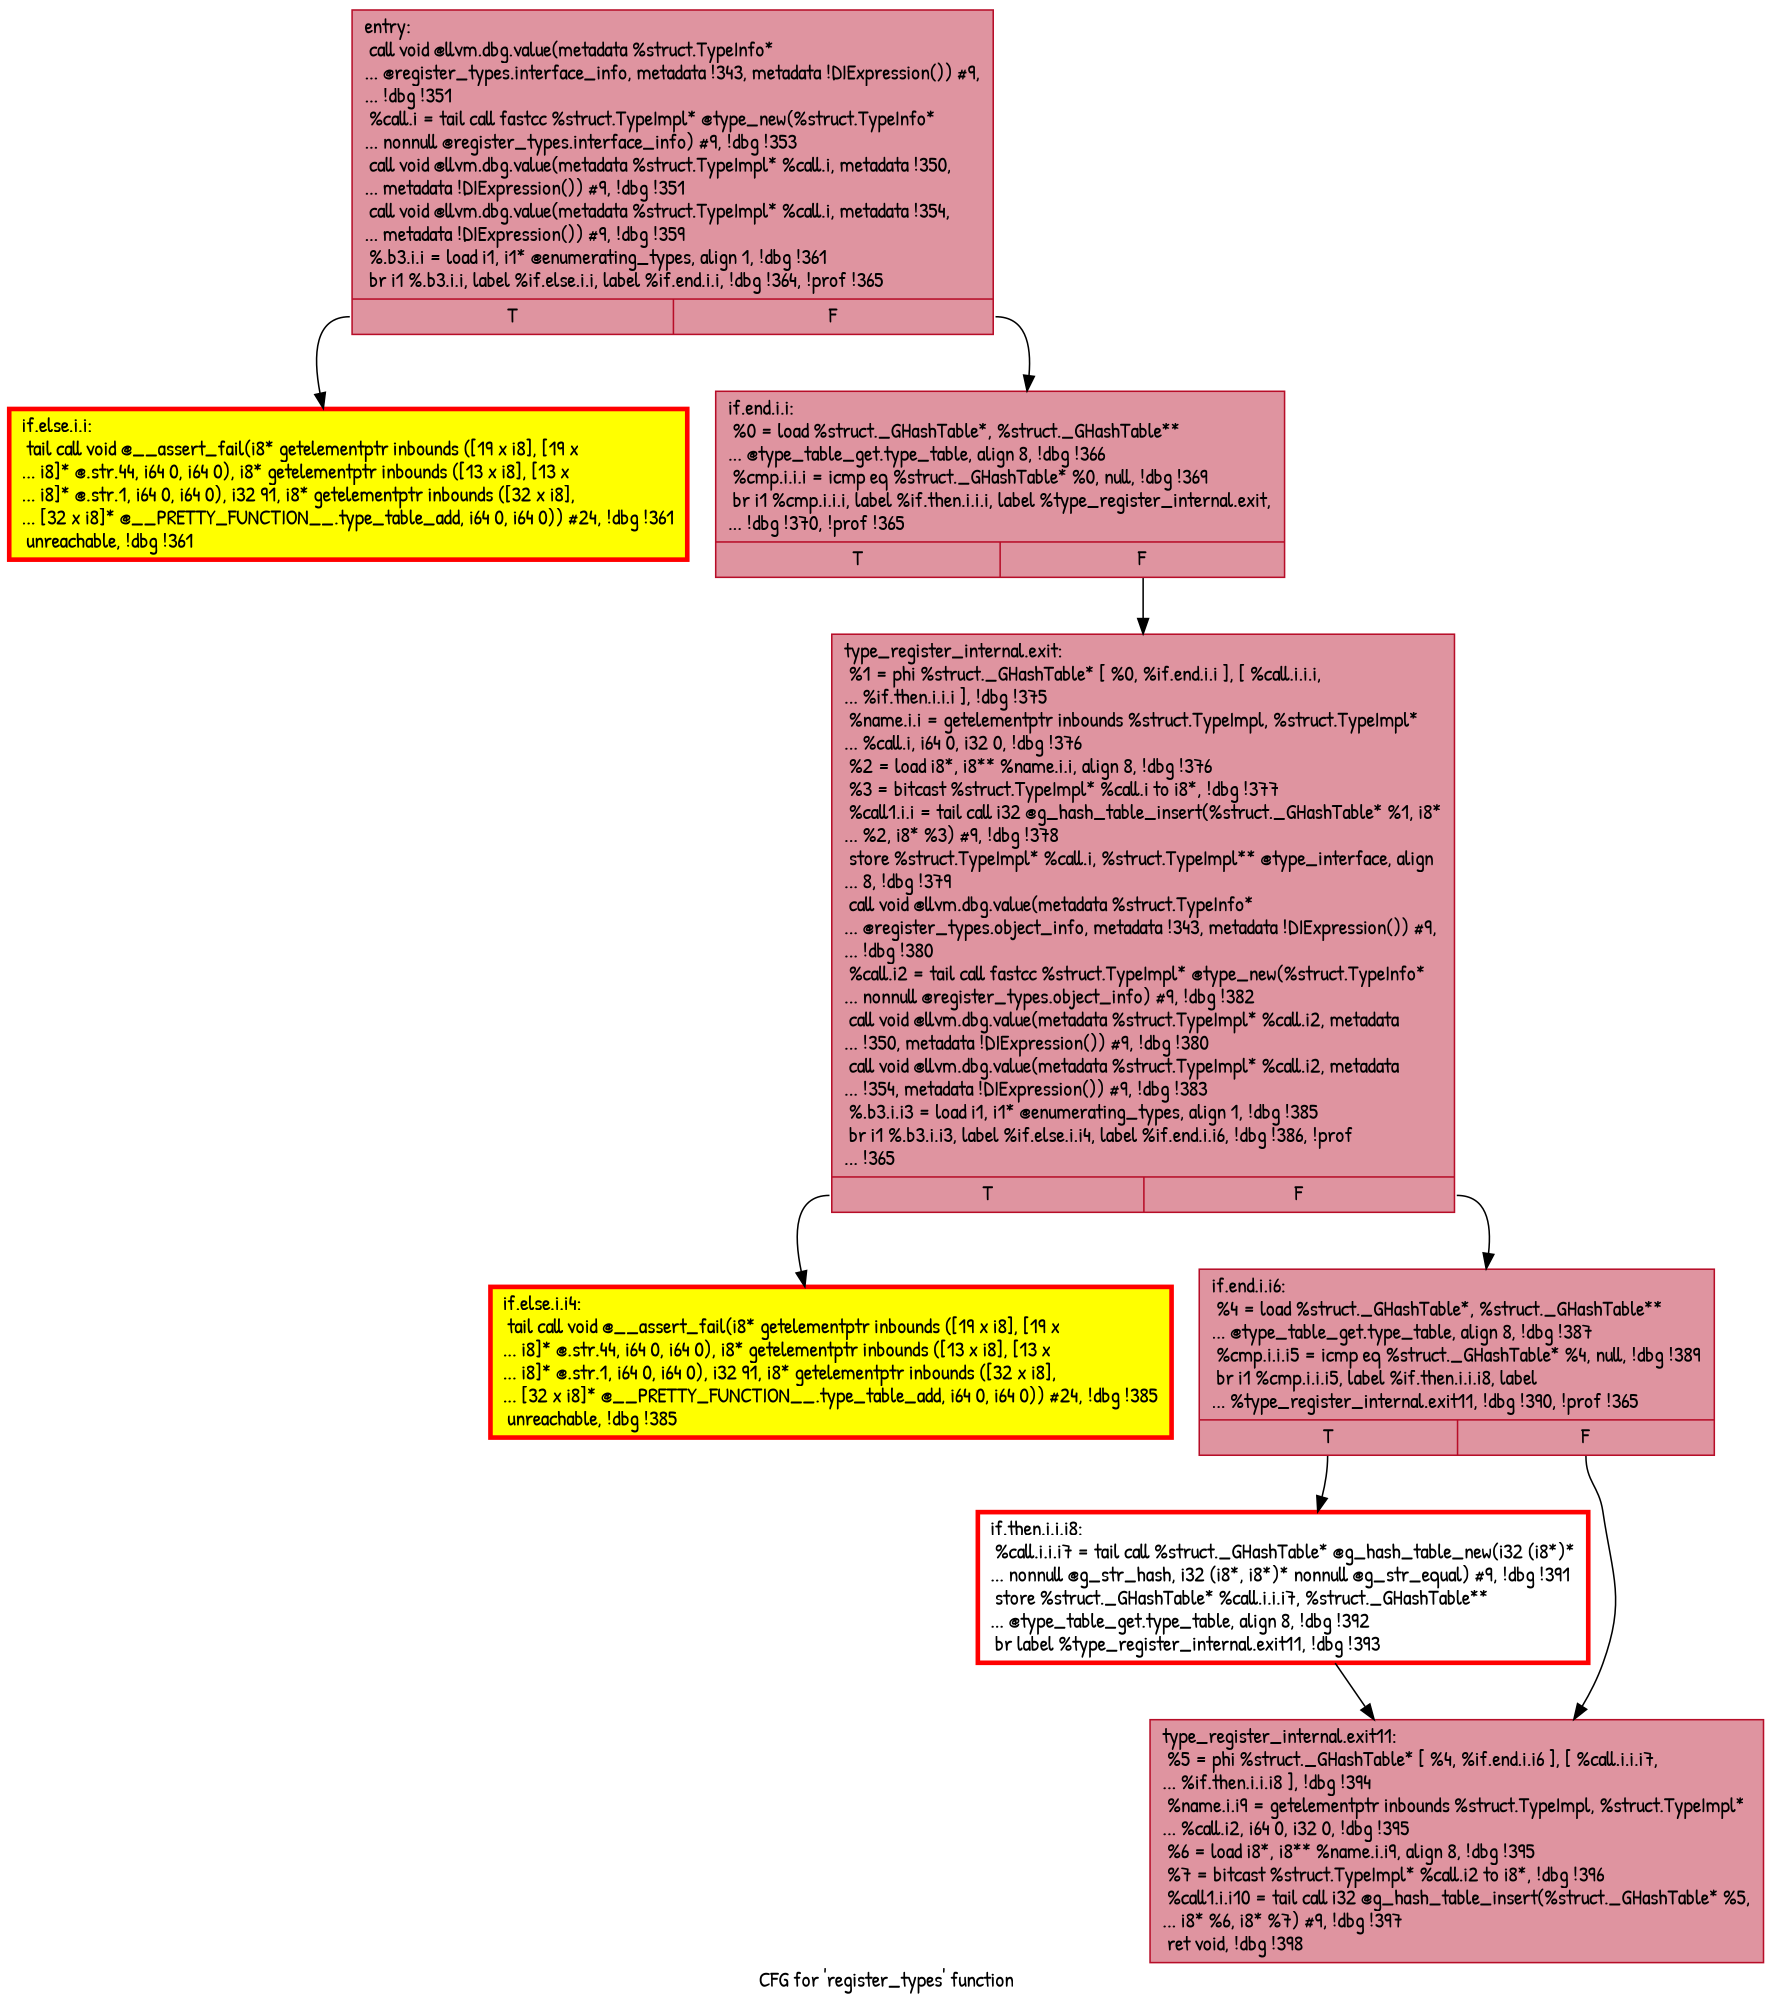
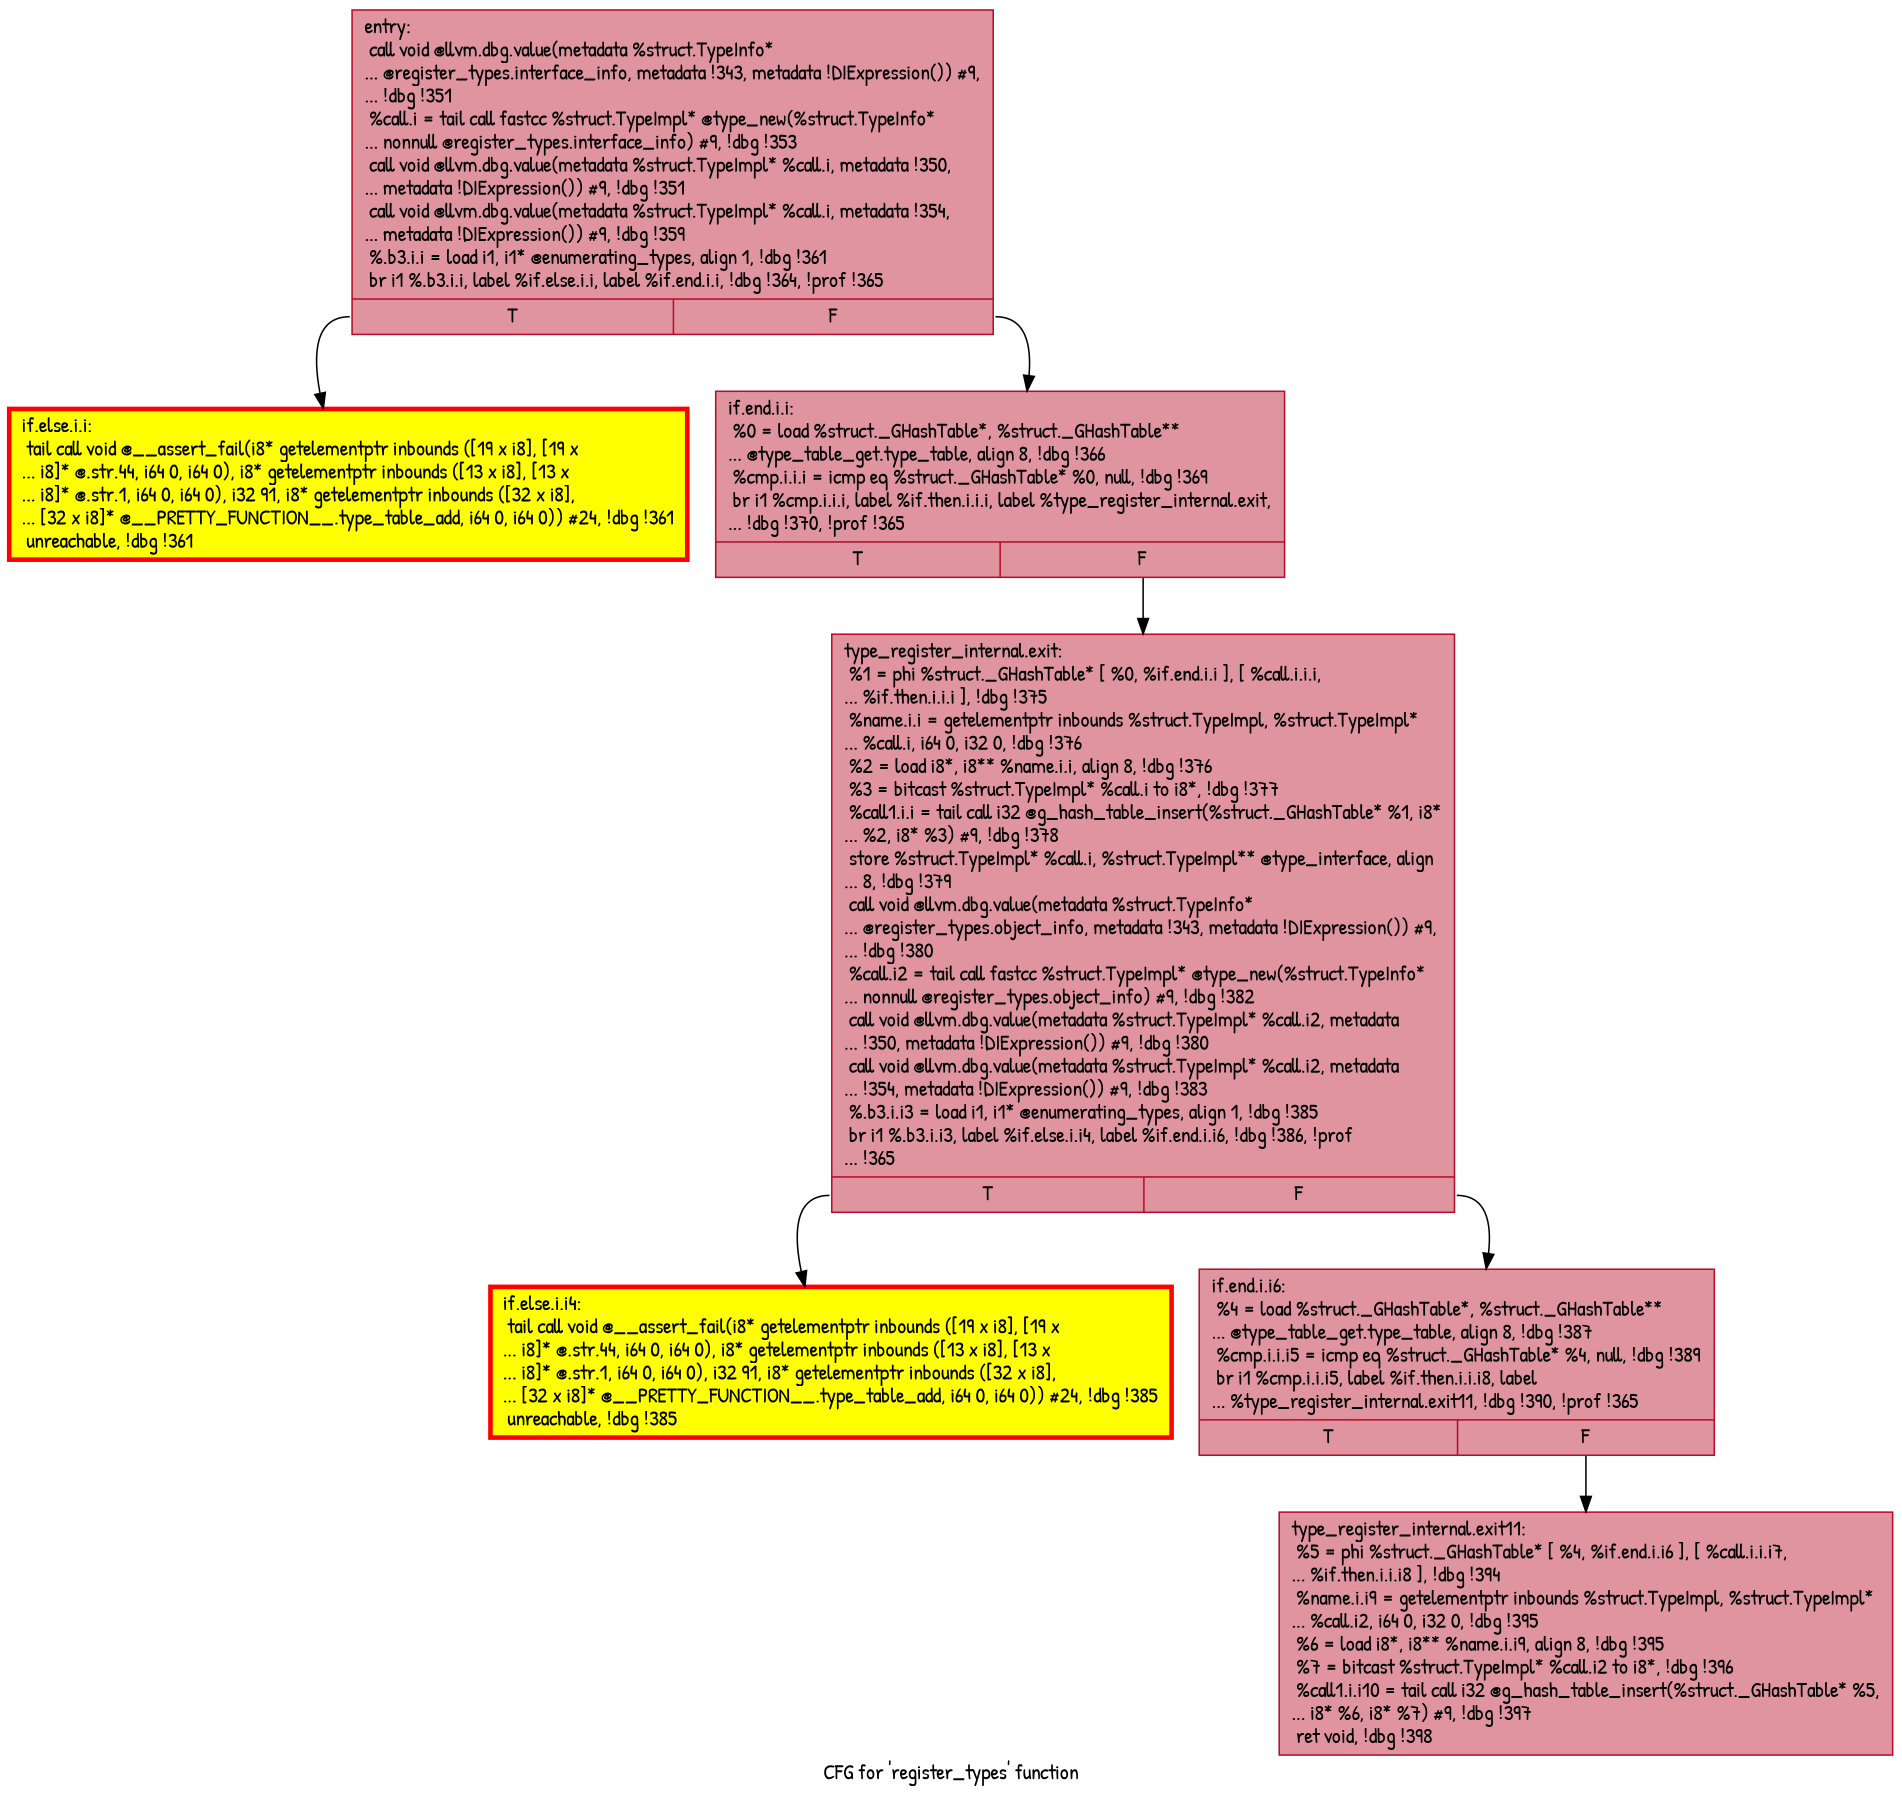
node "if.then.i.i.i8:": removed
